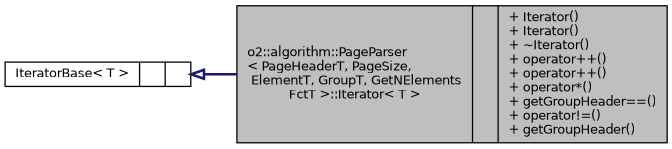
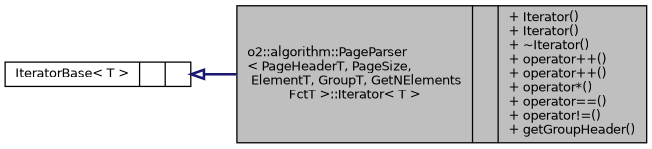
node "o2::algorithm::PageParser": text "+ getGroupHeader==()" -> "+ operator==()"
